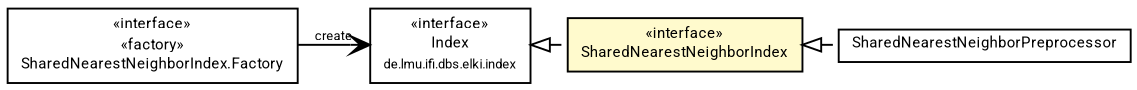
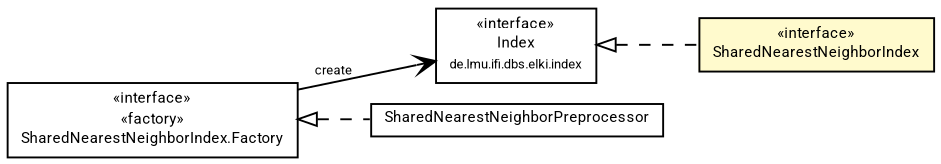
edge "SharedNearestNeighborPreprocessor" -> "SharedNearestNeighborIndex": now "SharedNearestNeighborPreprocessor" -> "SharedNearestNeighborIndex.Factory"
